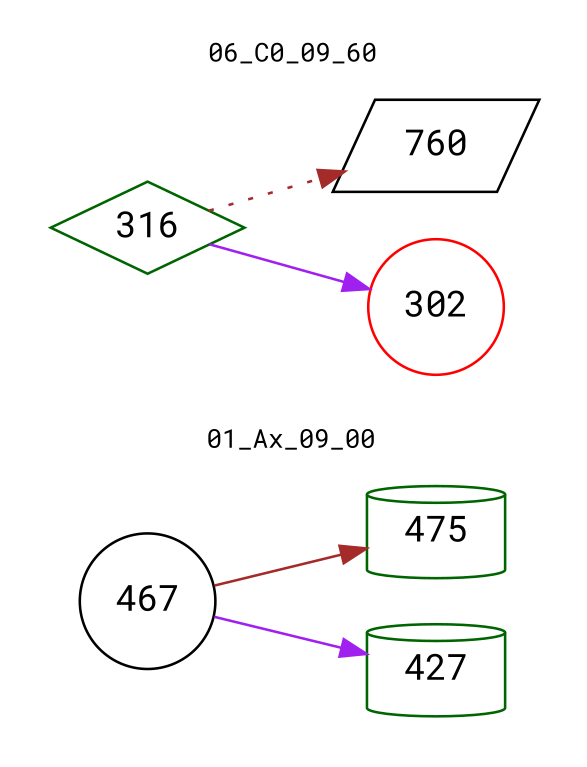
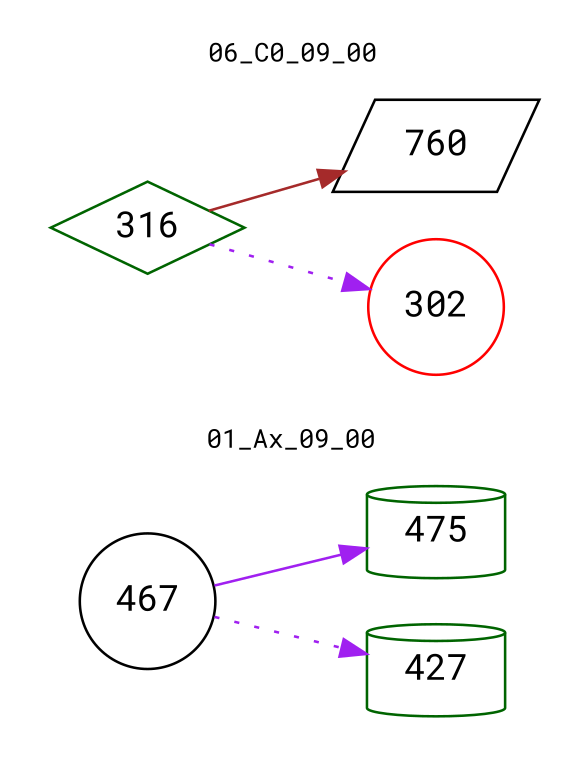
cluster "06_C0_09_60": label "06_C0_09_60" -> "06_C0_09_00"
edge "316" -> "760": style dotted -> solid
edge "316" -> "302": style solid -> dotted
edge "467" -> "475": color brown -> purple
edge "467" -> "427": style solid -> dotted
